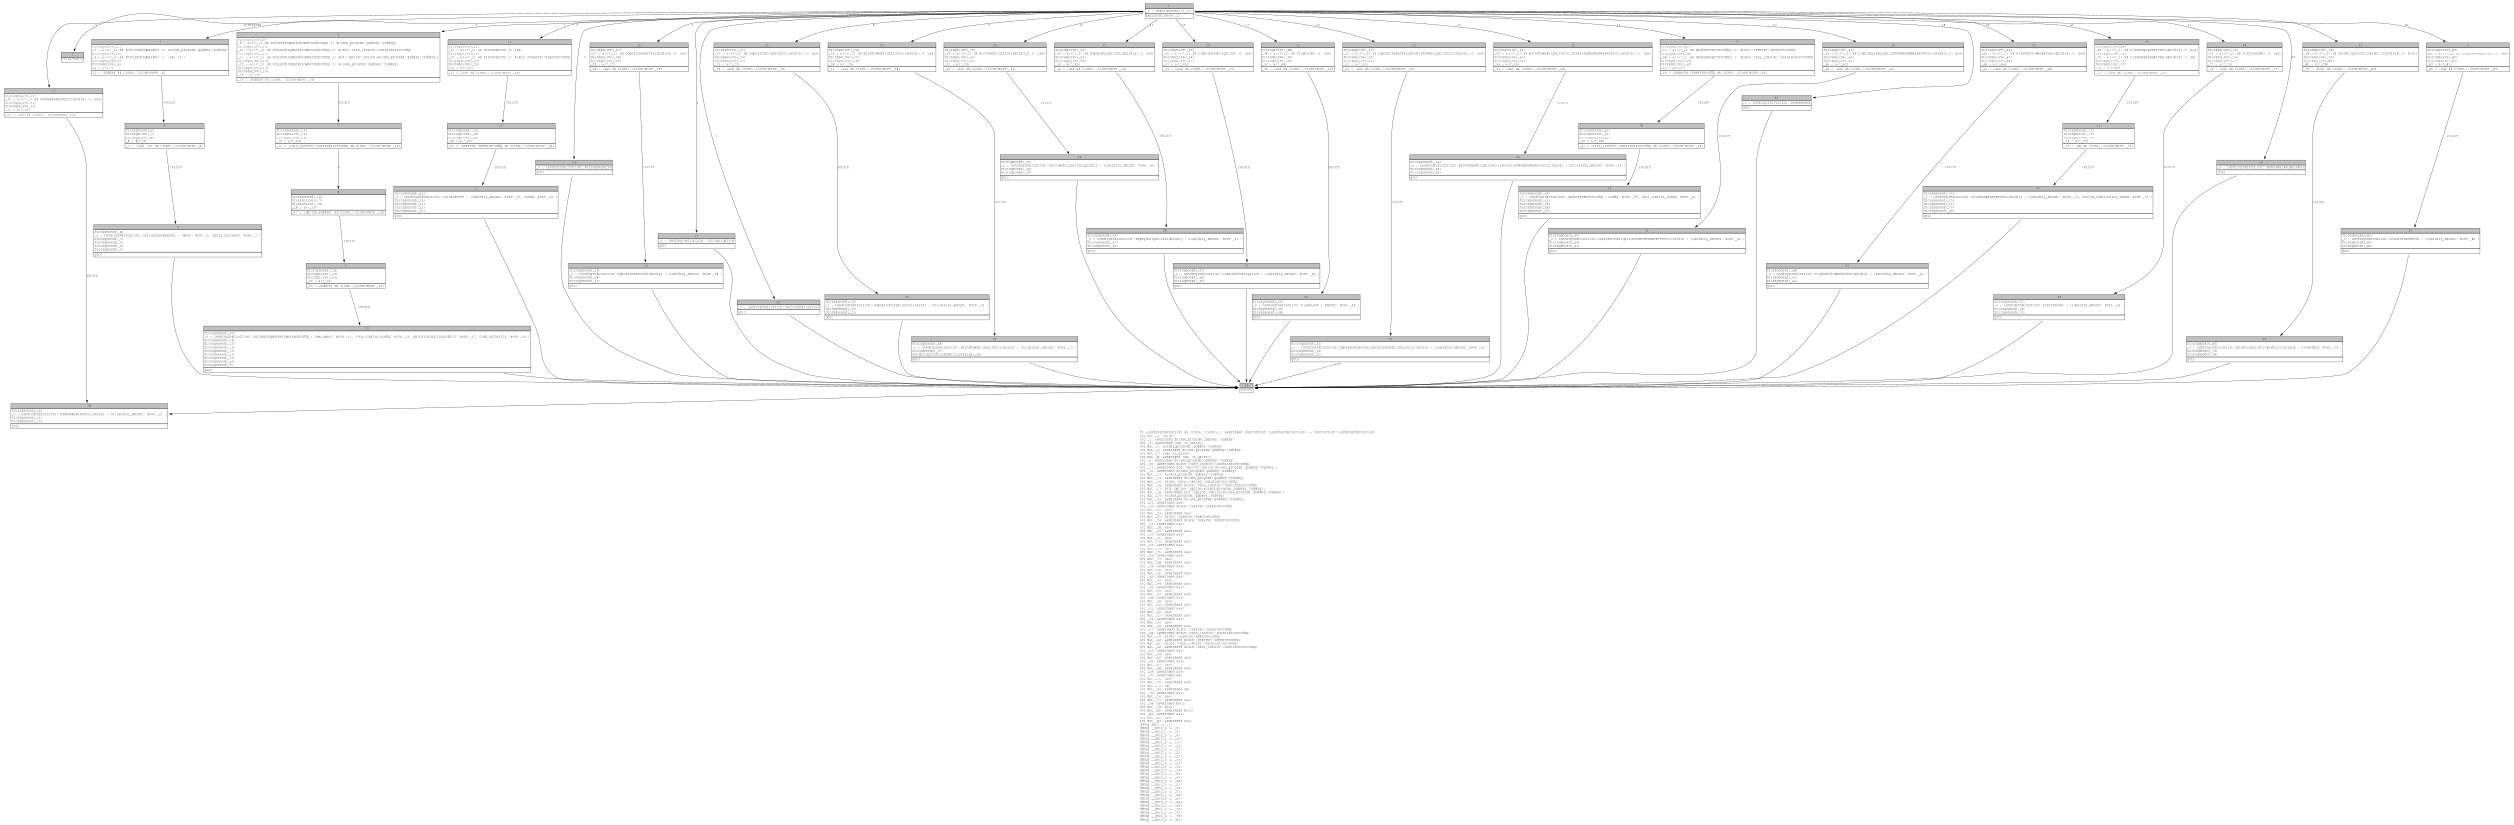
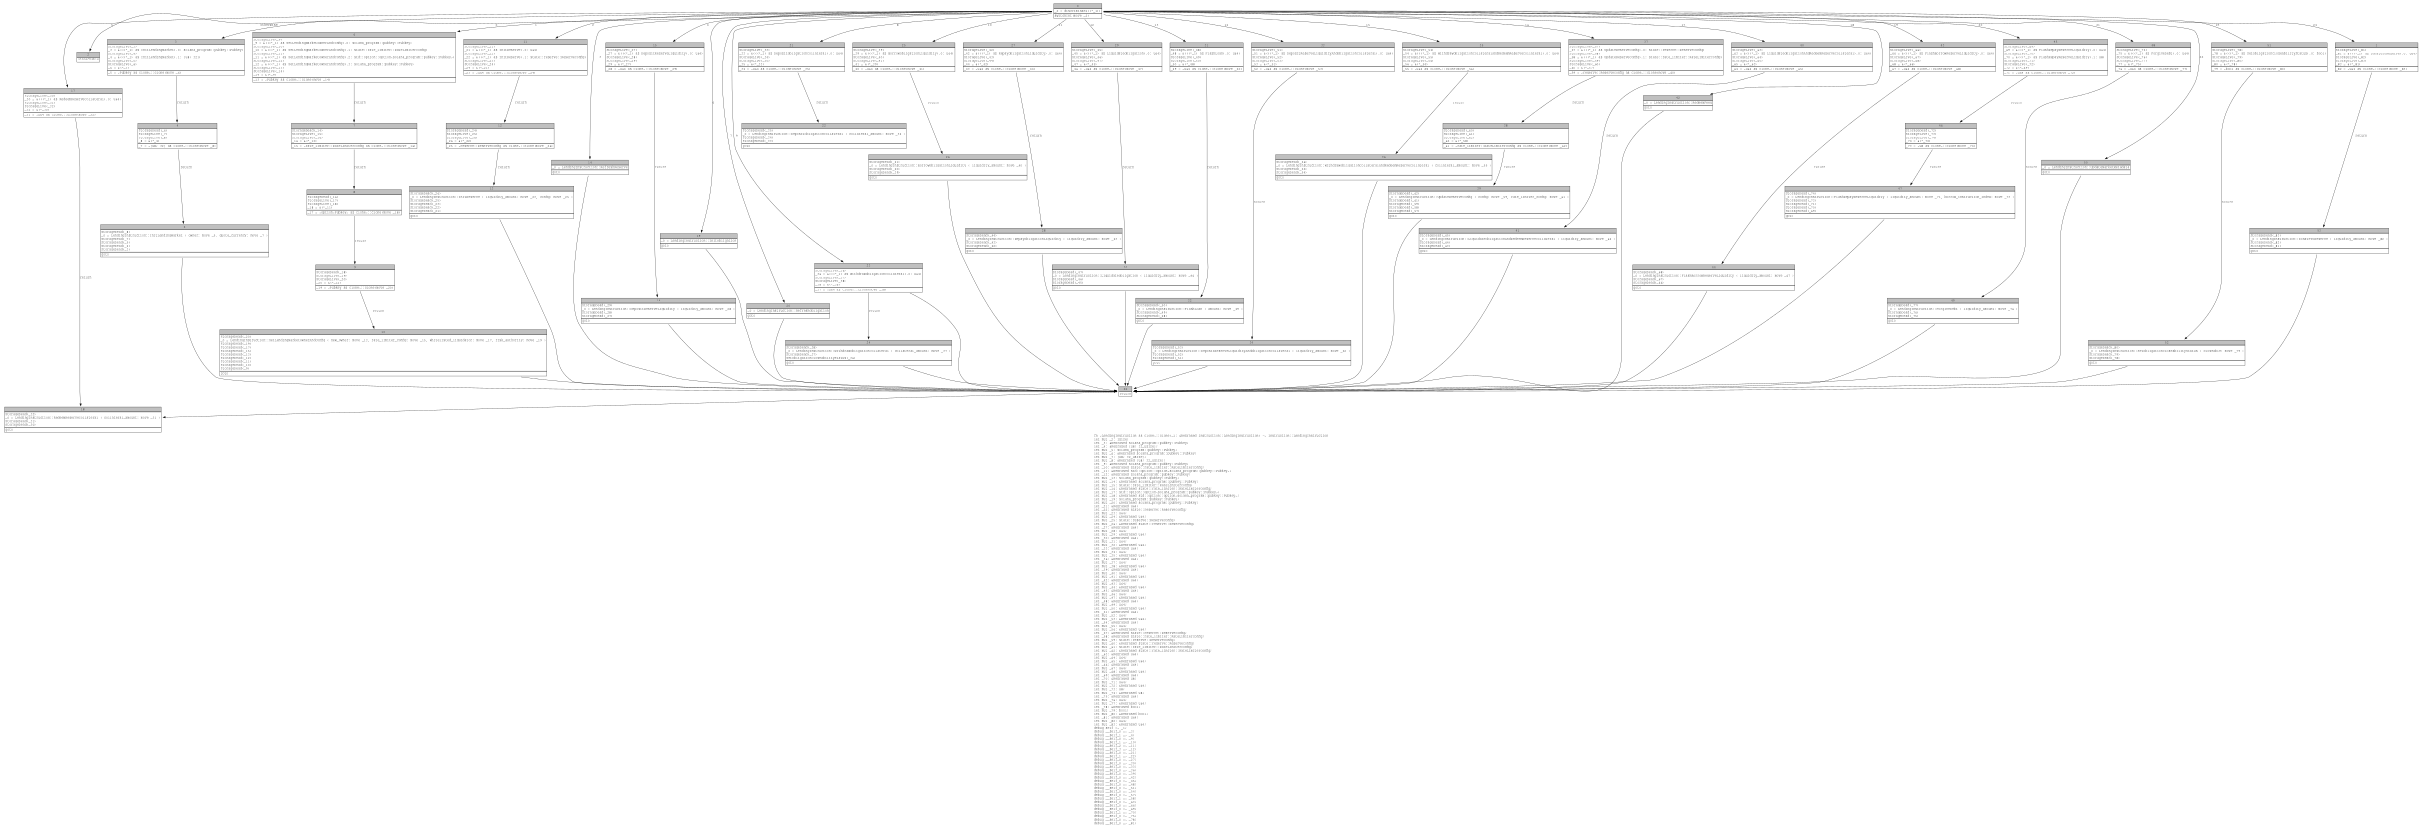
edge "7" -> "8": label "0" -> "return"
edge "22" -> "54": now "23" -> "54"
